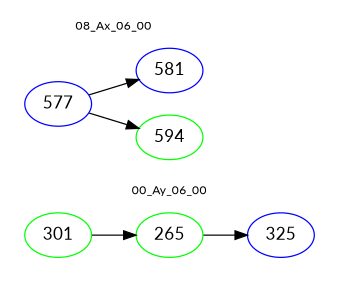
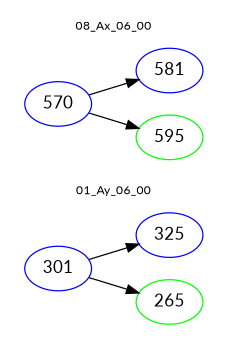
node "577": label "577" -> "570"
node "594": label "594" -> "595"
cluster "00_Ay_06_00": label "00_Ay_06_00" -> "01_Ay_06_00"
node "301": color green -> blue
edge "265" -> "325": now "301" -> "325"
